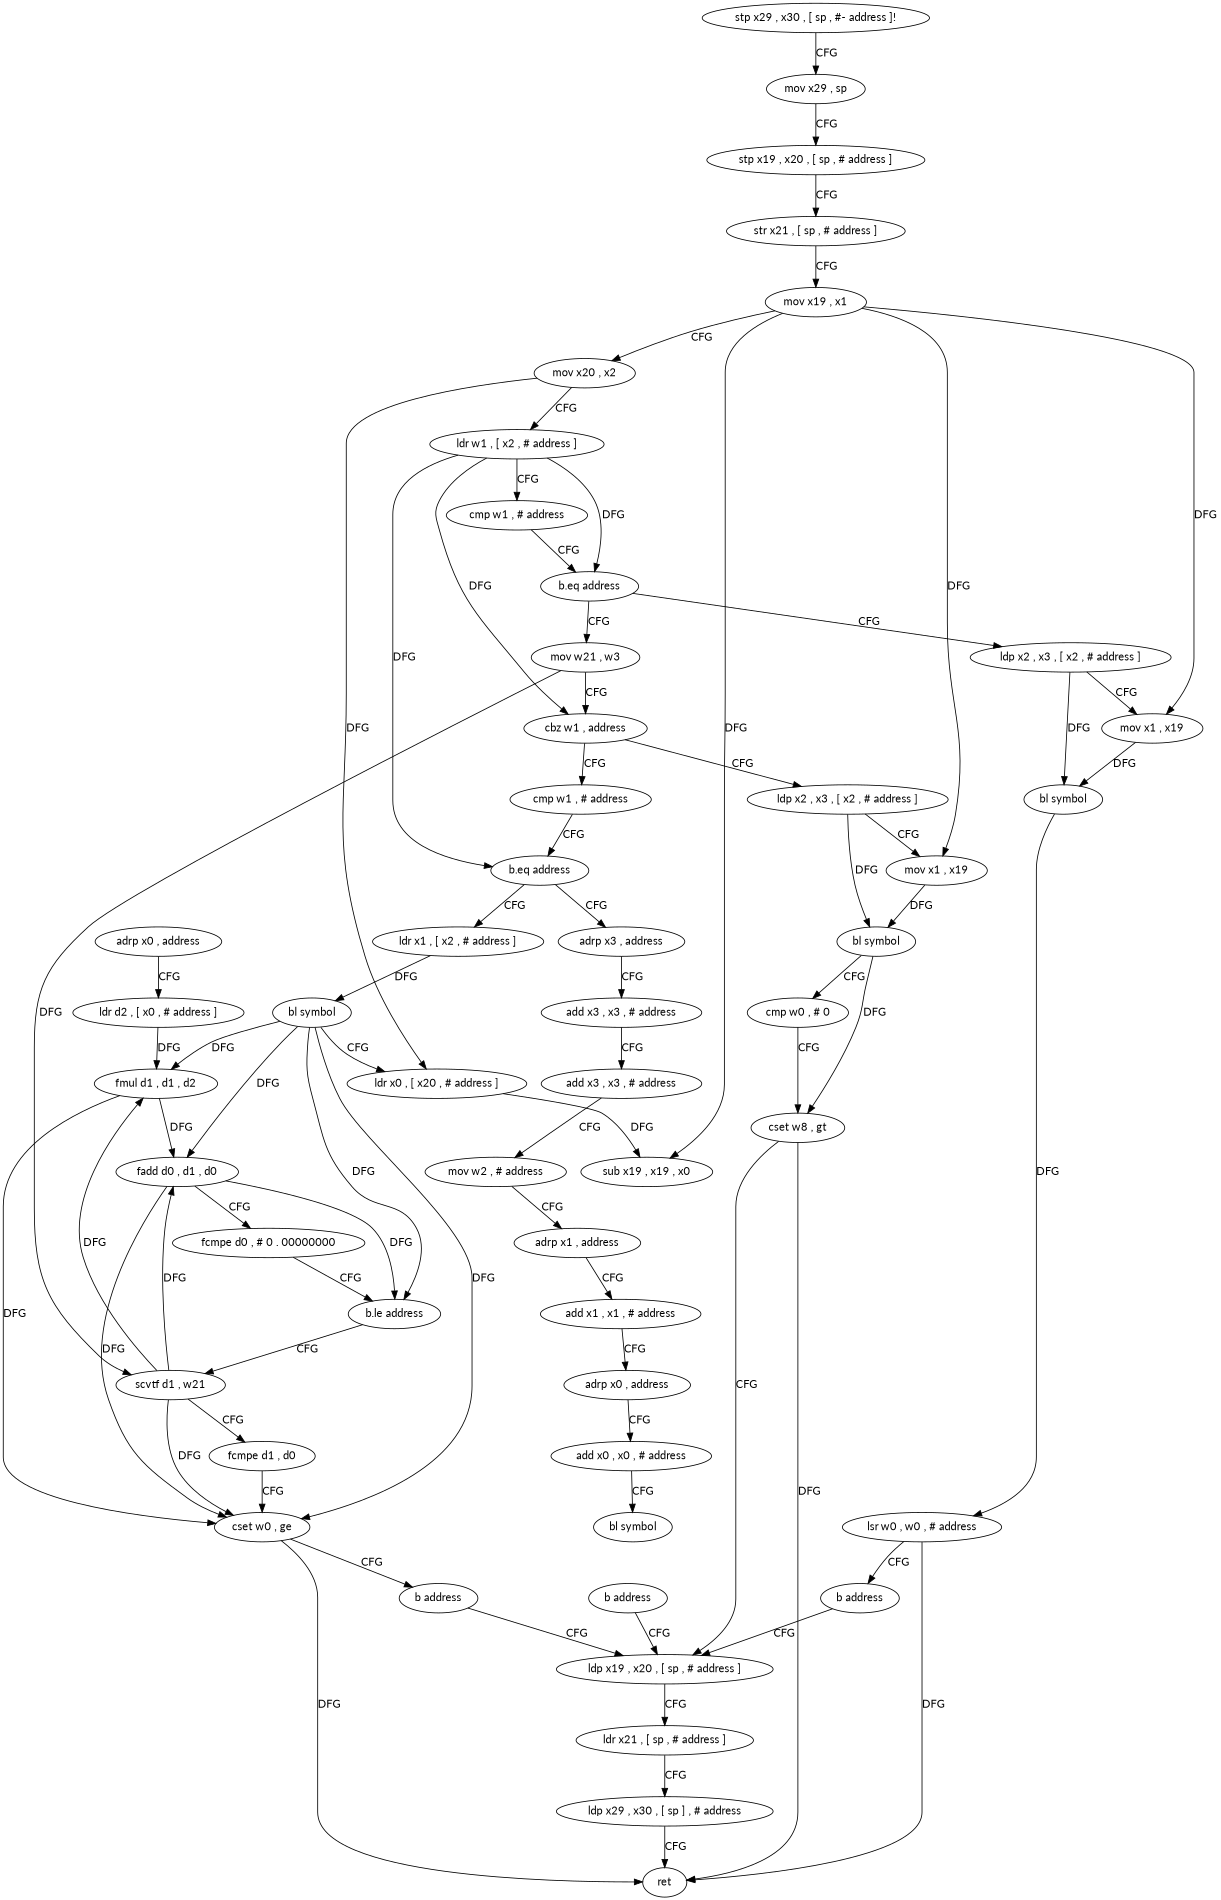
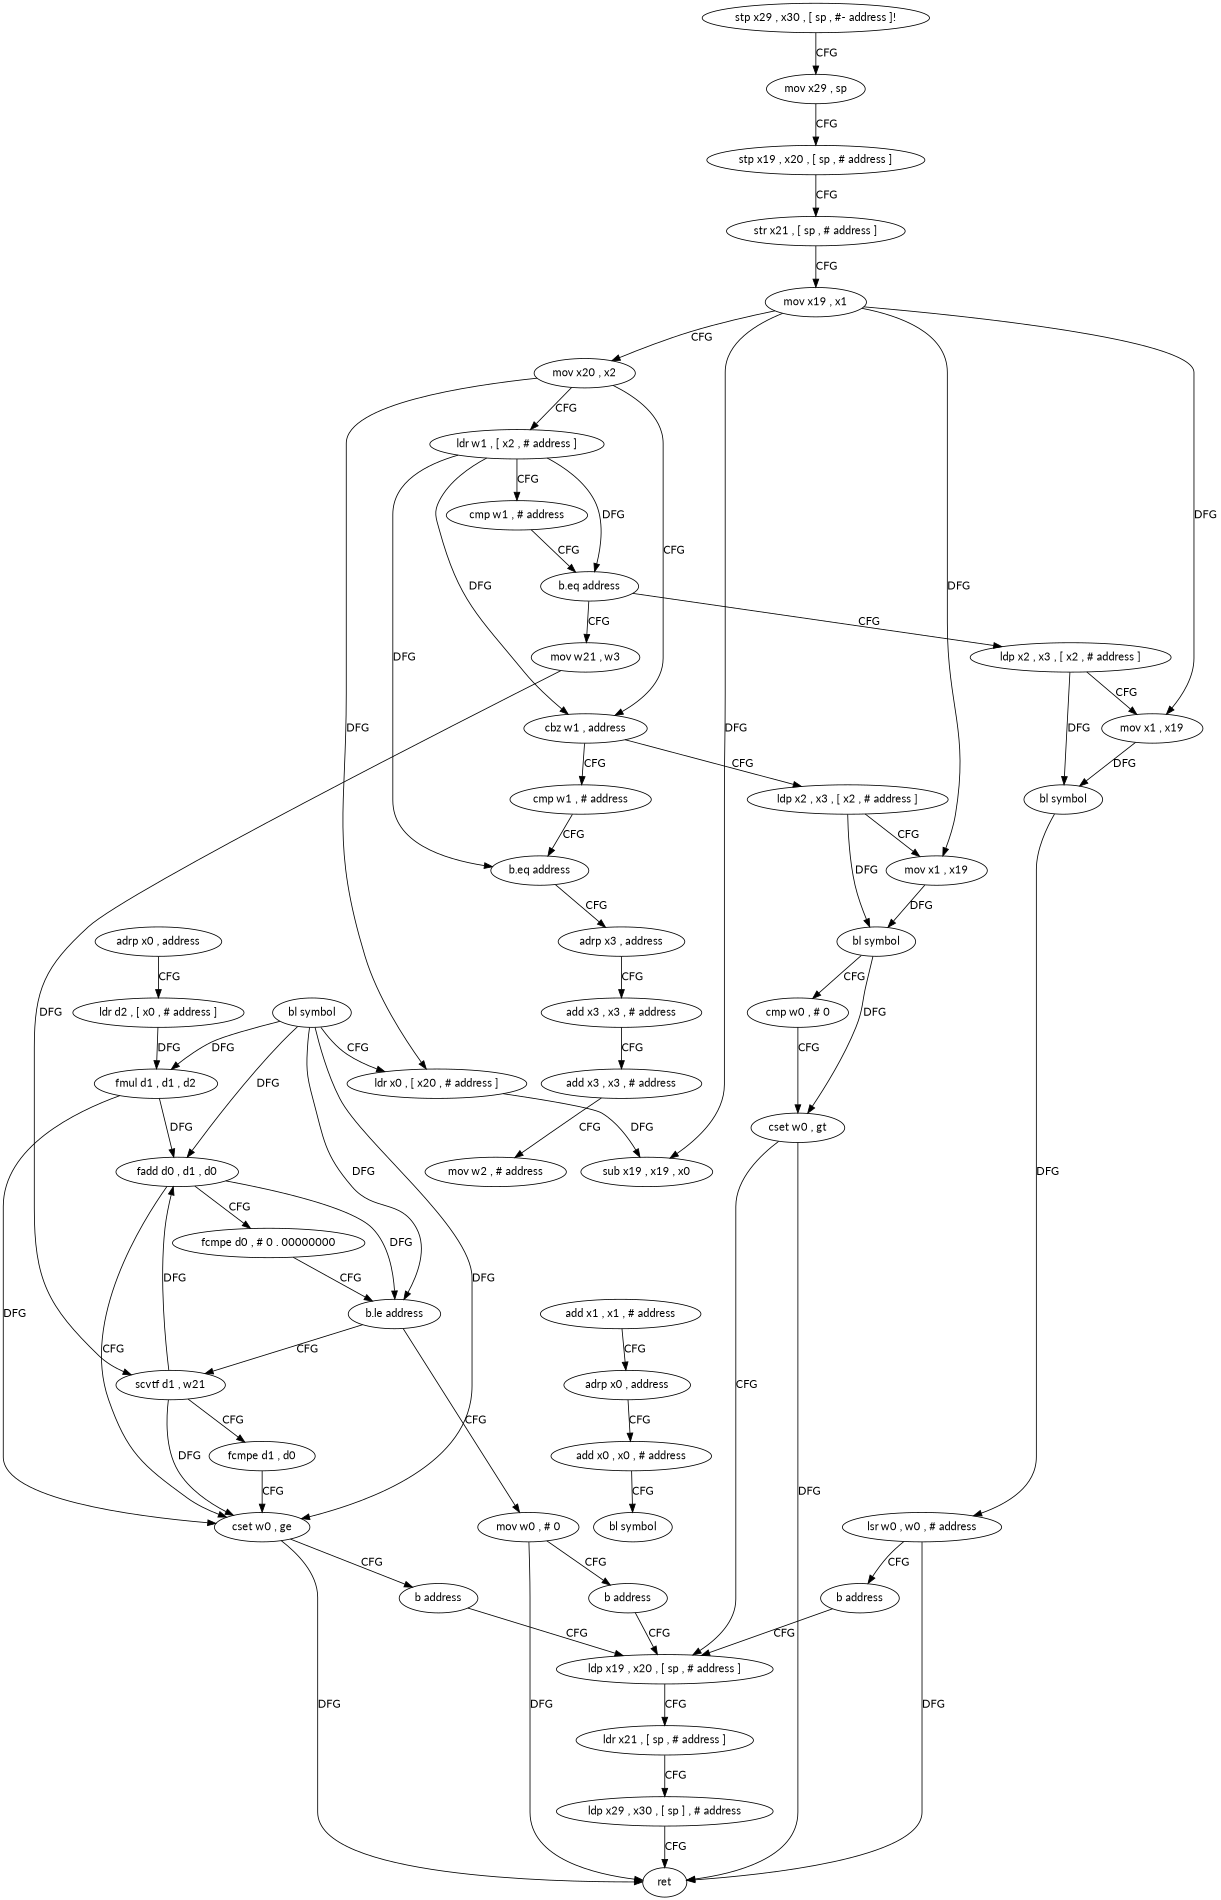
edge "mov w21 , w3" -> "cbz w1 , address": now "mov x20 , x2" -> "cbz w1 , address"
node "ldr x1 , [ x2 , # address ]": removed
node "cset w8 , gt": label "cset w8 , gt" -> "cset w0 , gt"
edge "scvtf d1 , w21" -> "fmul d1 , d1 , d2": removed, label "DFG"
node "adrp x1 , address": removed
edge "fadd d0 , d1 , d0" -> "cset w0 , ge": label "DFG" -> "CFG"
node "mov w0 , # 0": added
